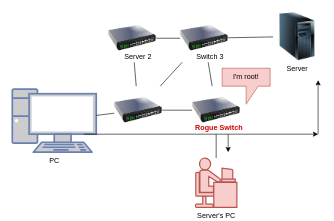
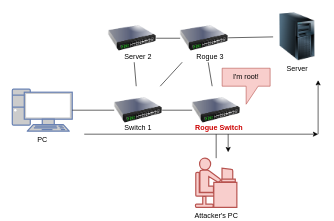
node "Switch 3": label "Switch 3" -> "Rogue 3"
node "PC": size 84x63 -> 60x42
node "Switch 1": added
node "Server's PC": label "Server's PC" -> "Attacker's PC"
